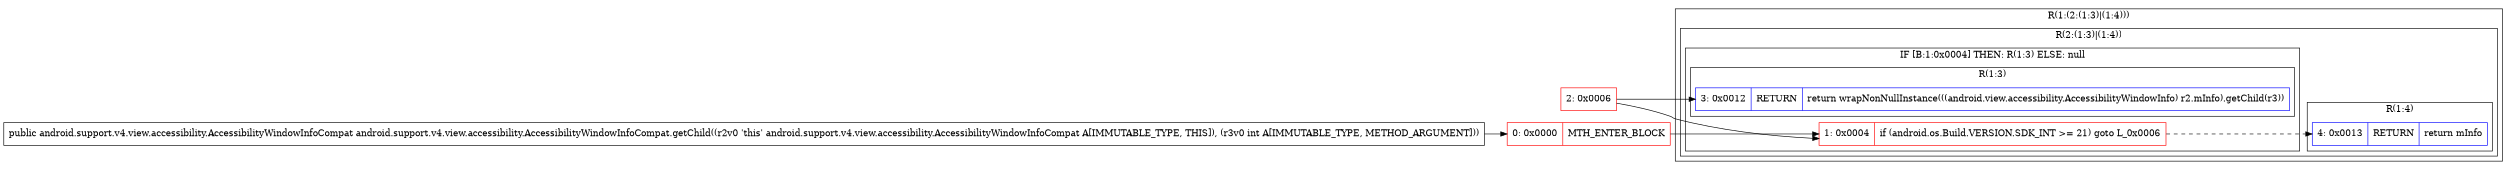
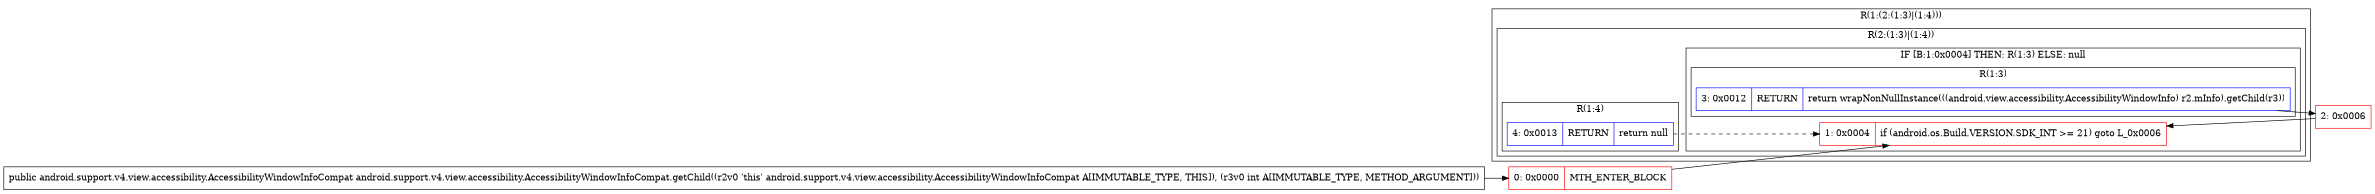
edge "2: 0x0006" -> "3: 0x0012": reversed
edge "1: 0x0004" -> "4: 0x0013": reversed
node "4: 0x0013": text "return mInfo" -> "return null"
